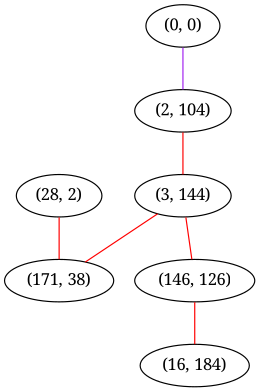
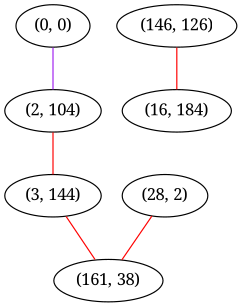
edge "(3, 144)" -- "(146, 126)": removed
node "(171, 38)": label "(171, 38)" -> "(161, 38)"
